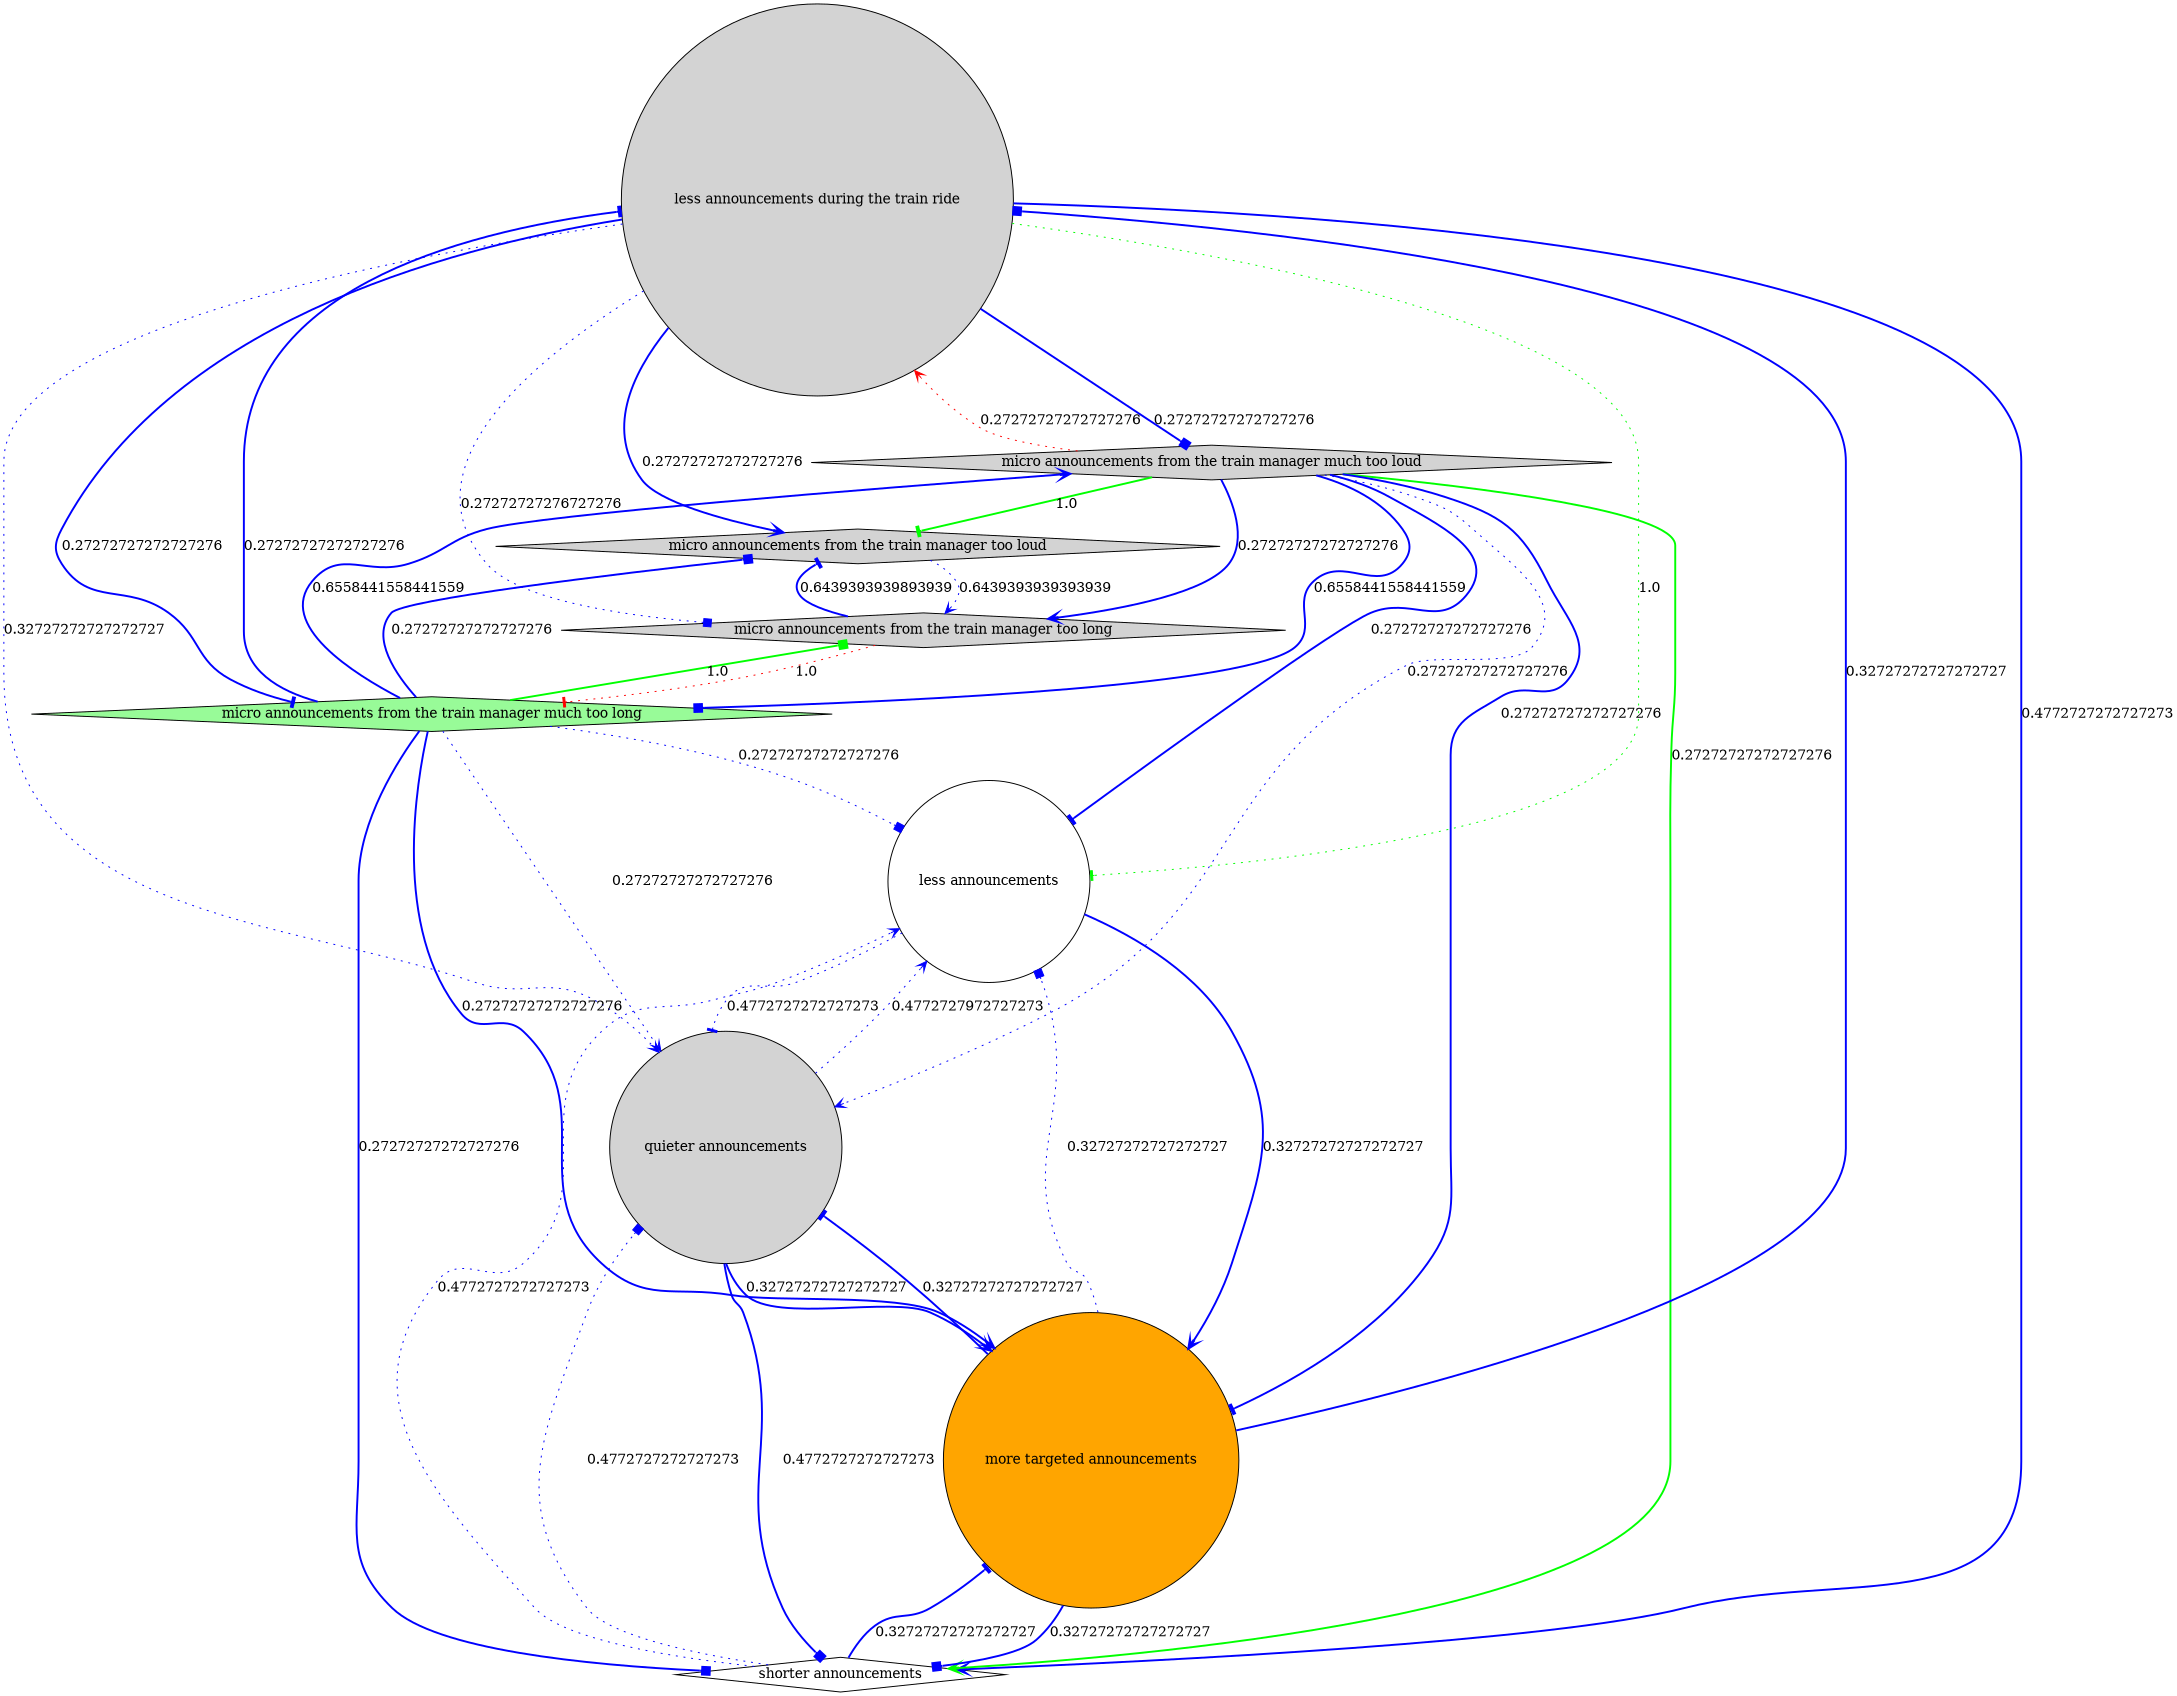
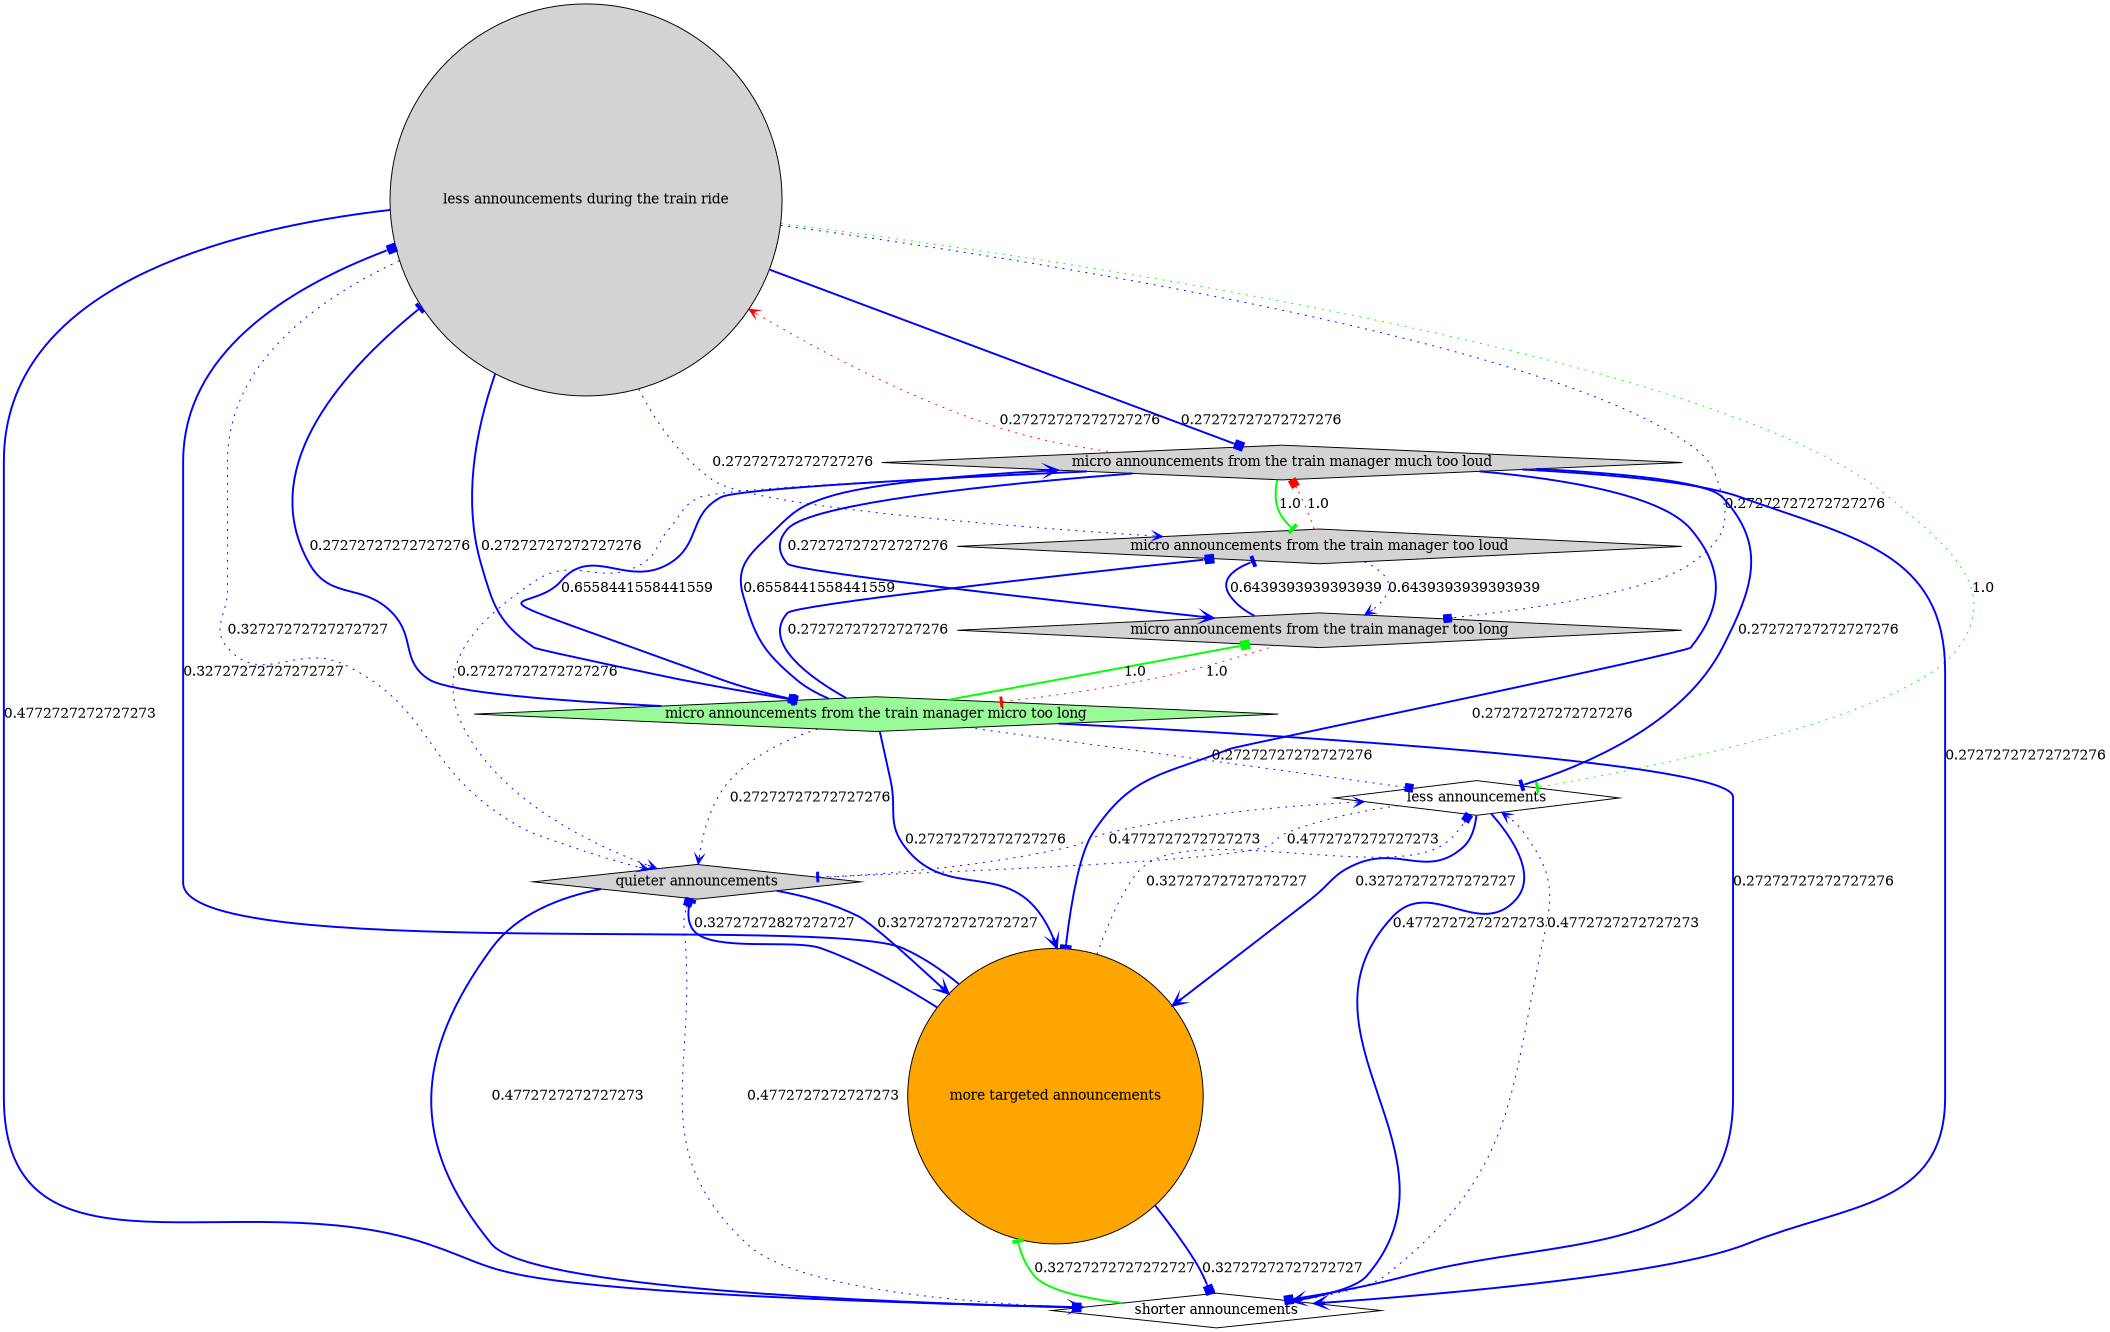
edge "less announcements during the train ride" -> "micro announcements from the train manager too loud": style bold -> dotted
edge "less announcements during the train ride" -> "micro announcements from the train manager too long": label "0.27272727276727276" -> "0.27272727272727276"
edge "micro announcements from the train manager too loud" -> "micro announcements from the train manager much too loud": added, label "1.0"
edge "micro announcements from the train manager too long" -> "micro announcements from the train manager too loud": label "0.6439393939893939" -> "0.6439393939393939"
node "micro announcements from the train manager much too long": label "micro announcements from the train manager much too long" -> "micro announcements from the train manager micro too long"
node "less announcements": shape circle -> diamond
edge "quieter announcements" -> "less announcements": label "0.4772727972727273" -> "0.4772727272727273"
edge "less announcements" -> "shorter announcements": added, label "0.4772727272727273"
node "quieter announcements": shape circle -> diamond
edge "micro announcements from the train manager much too loud" -> "shorter announcements": color green -> blue
edge "more targeted announcements" -> "quieter announcements": label "0.32727272727272727" -> "0.32727272827272727"
edge "shorter announcements" -> "more targeted announcements": color blue -> green
